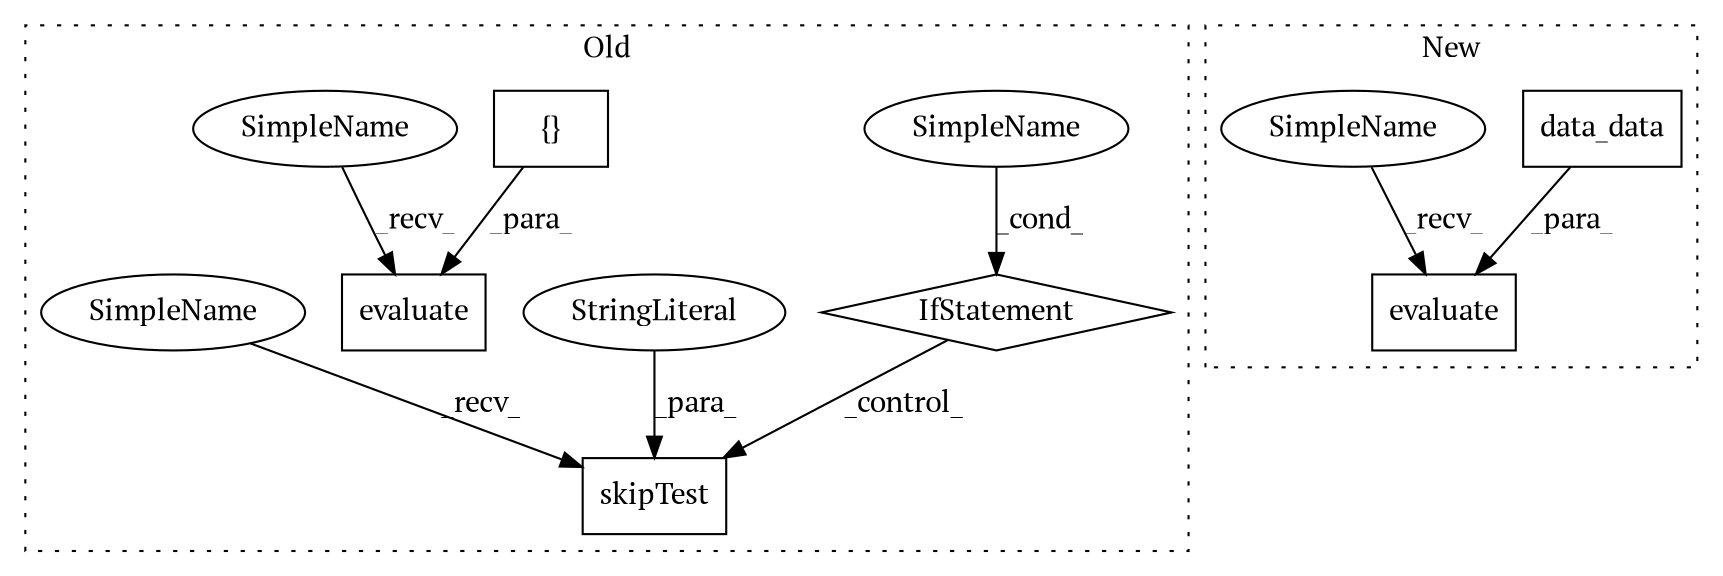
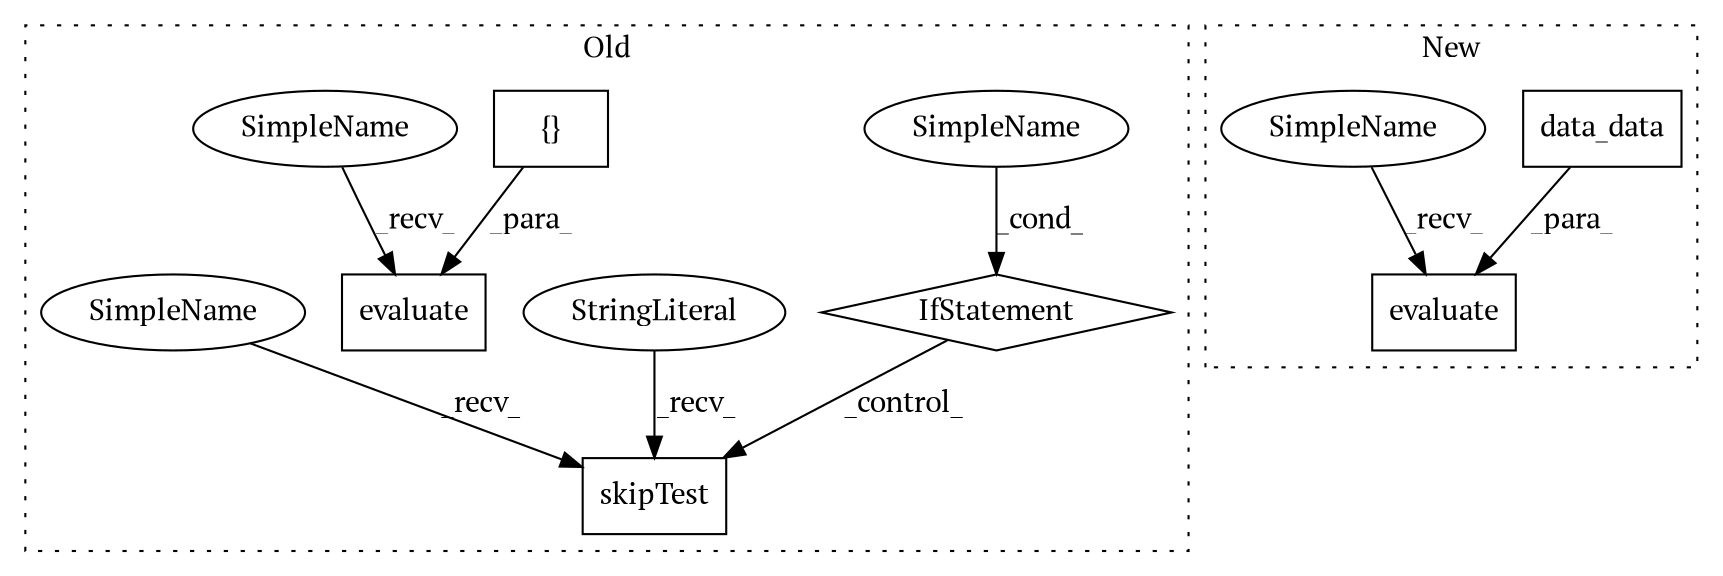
edge "StringLiteral" -> "skipTest": label "_para_" -> "_recv_"
